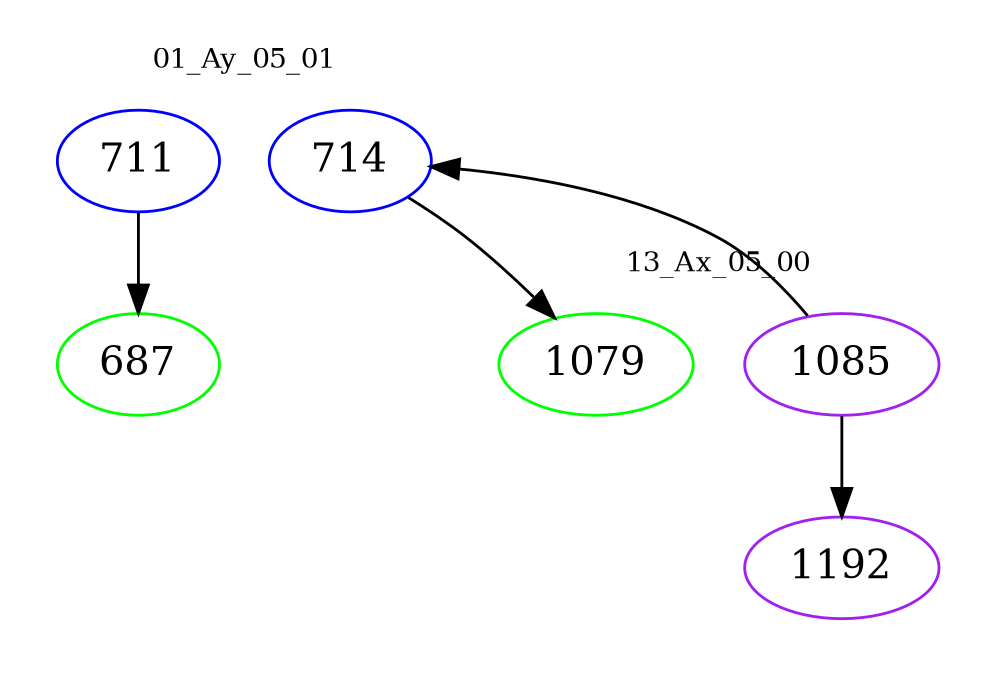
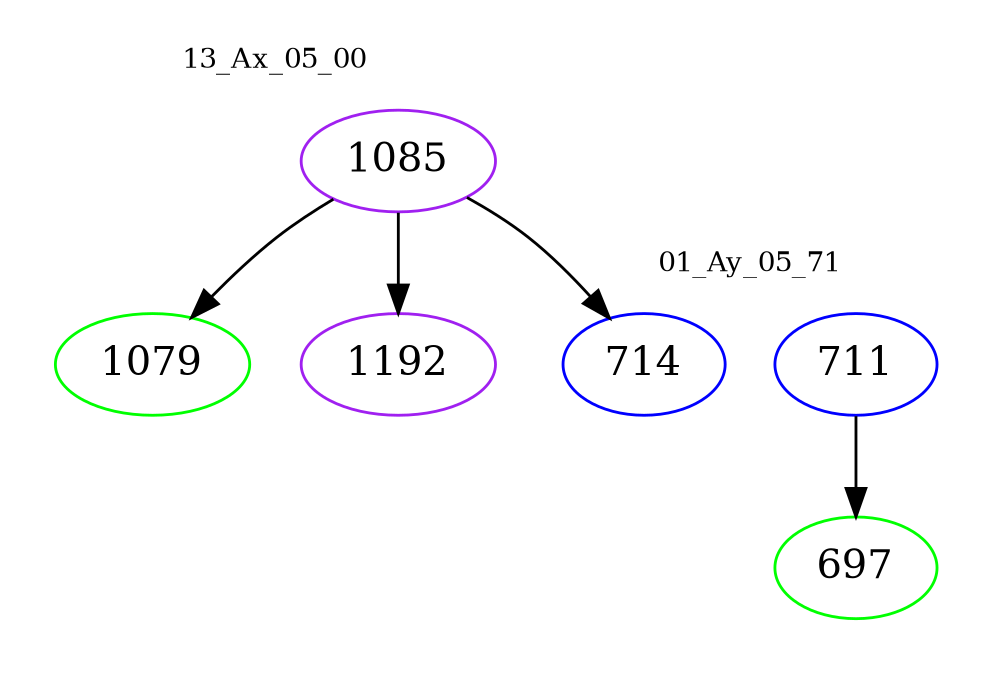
cluster "01_Ay_05_01": label "01_Ay_05_01" -> "01_Ay_05_71"
edge "714" -> "1079": now "1085" -> "1079"
node "687": label "687" -> "697"
